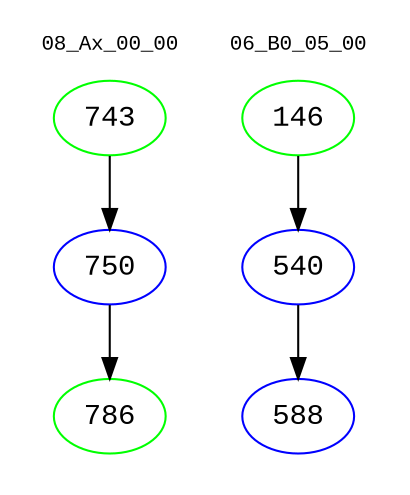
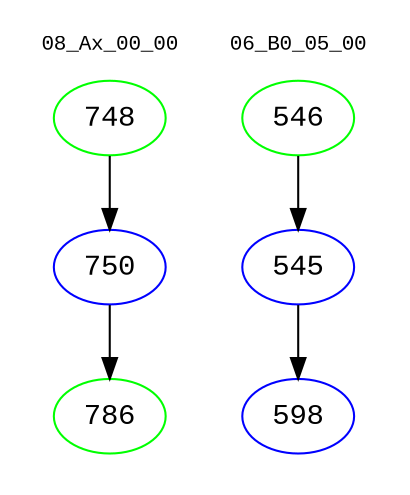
node "743": label "743" -> "748"
node "146": label "146" -> "546"
node "540": label "540" -> "545"
node "588": label "588" -> "598"
